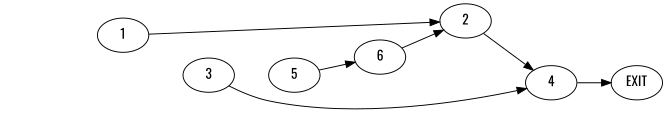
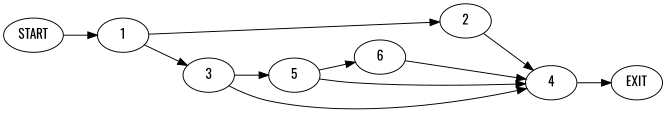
node "START": added
edge "6" -> "2": now "6" -> "4"
edge "1" -> "3": added
edge "3" -> "5": added
edge "5" -> "4": added
